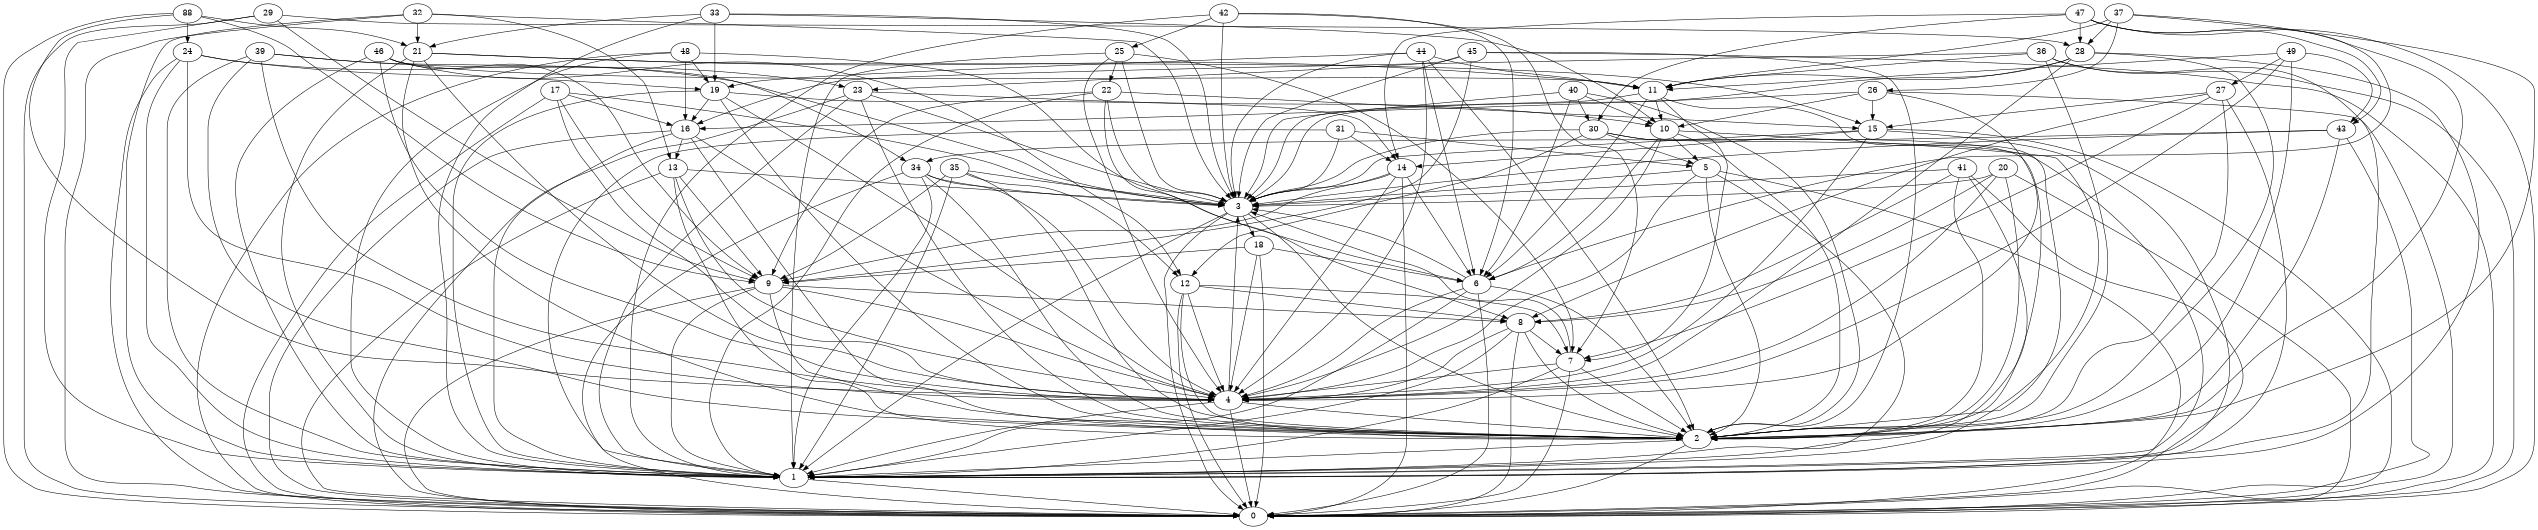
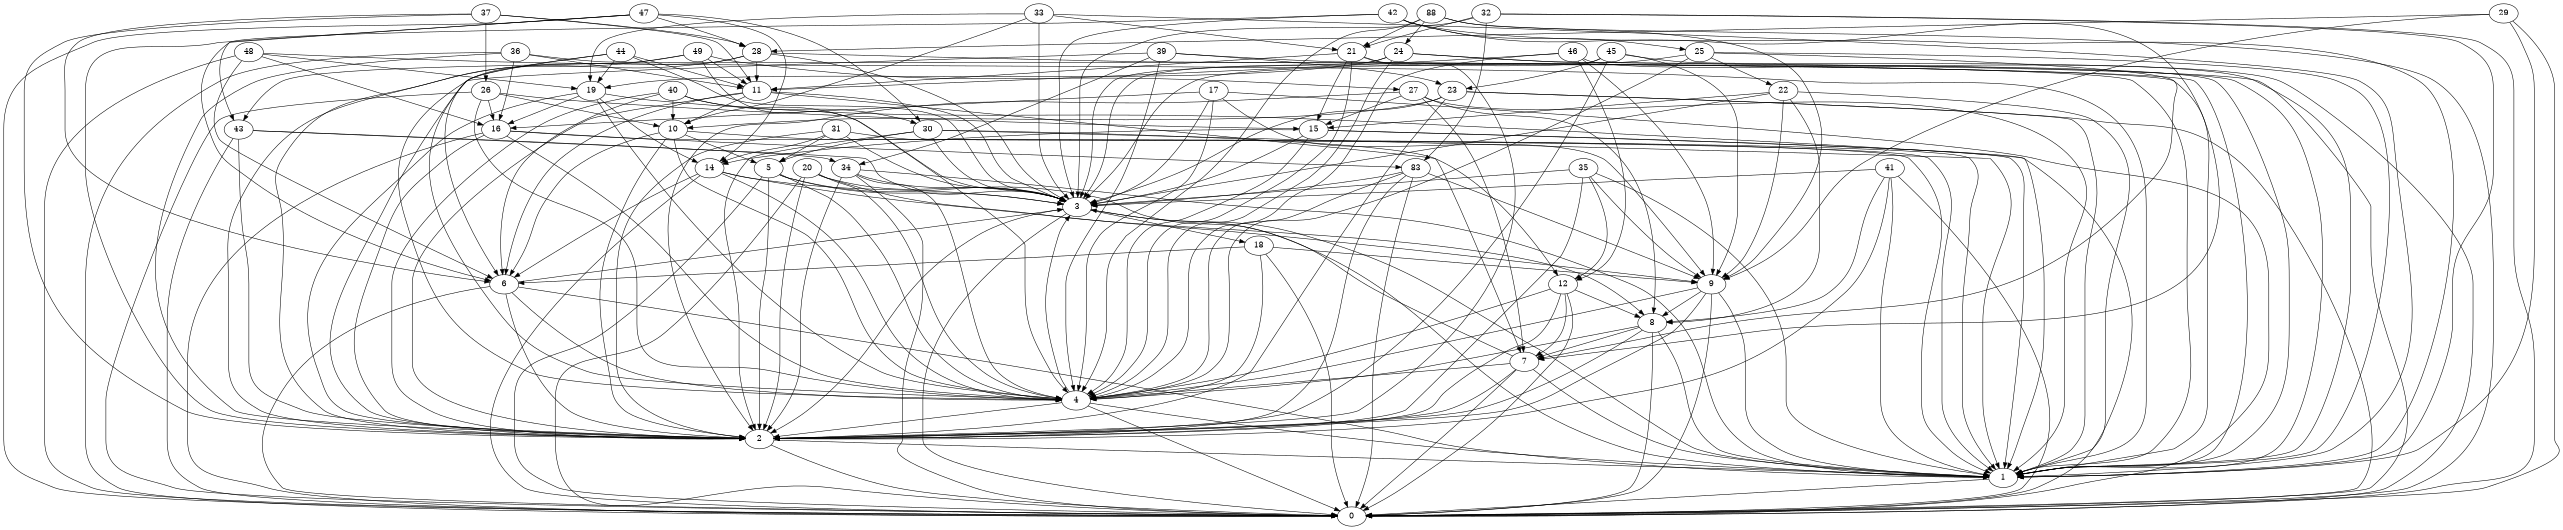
node "13": label "13" -> "83"
edge "44" -> "2": now "31" -> "2"
